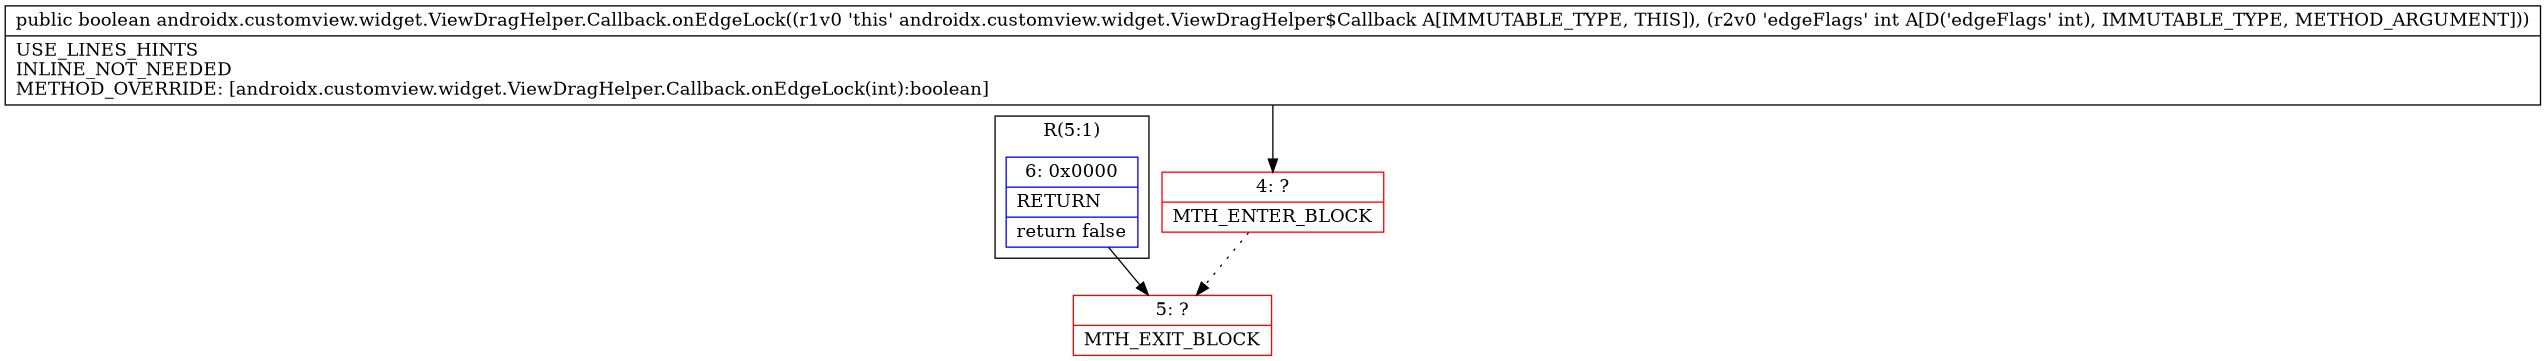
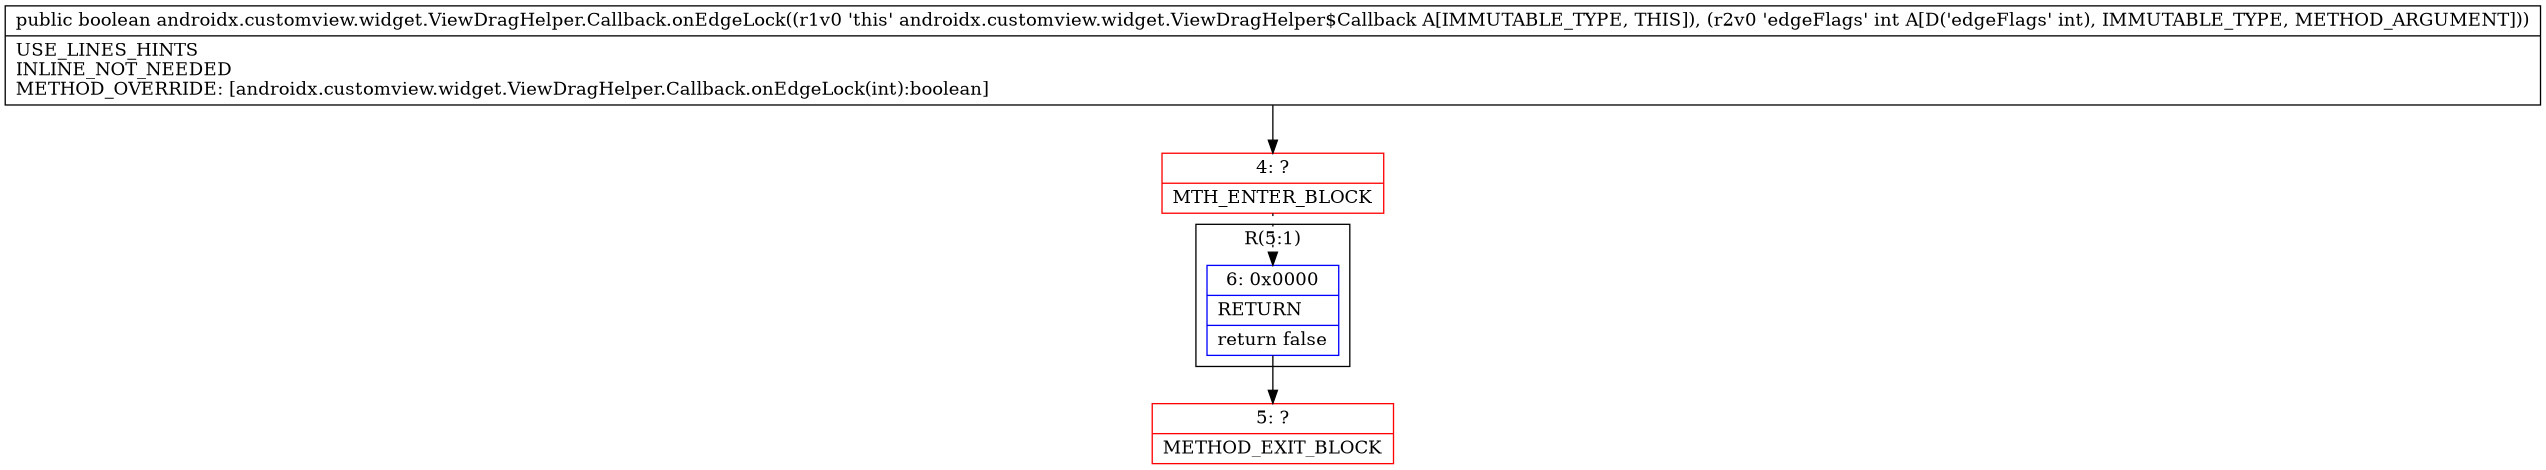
edge "4: ?" -> "5: ?": now "4: ?" -> "6: 0x0000"
node "5: ?": text "MTH_EXIT_BLOCK" -> "METHOD_EXIT_BLOCK"
